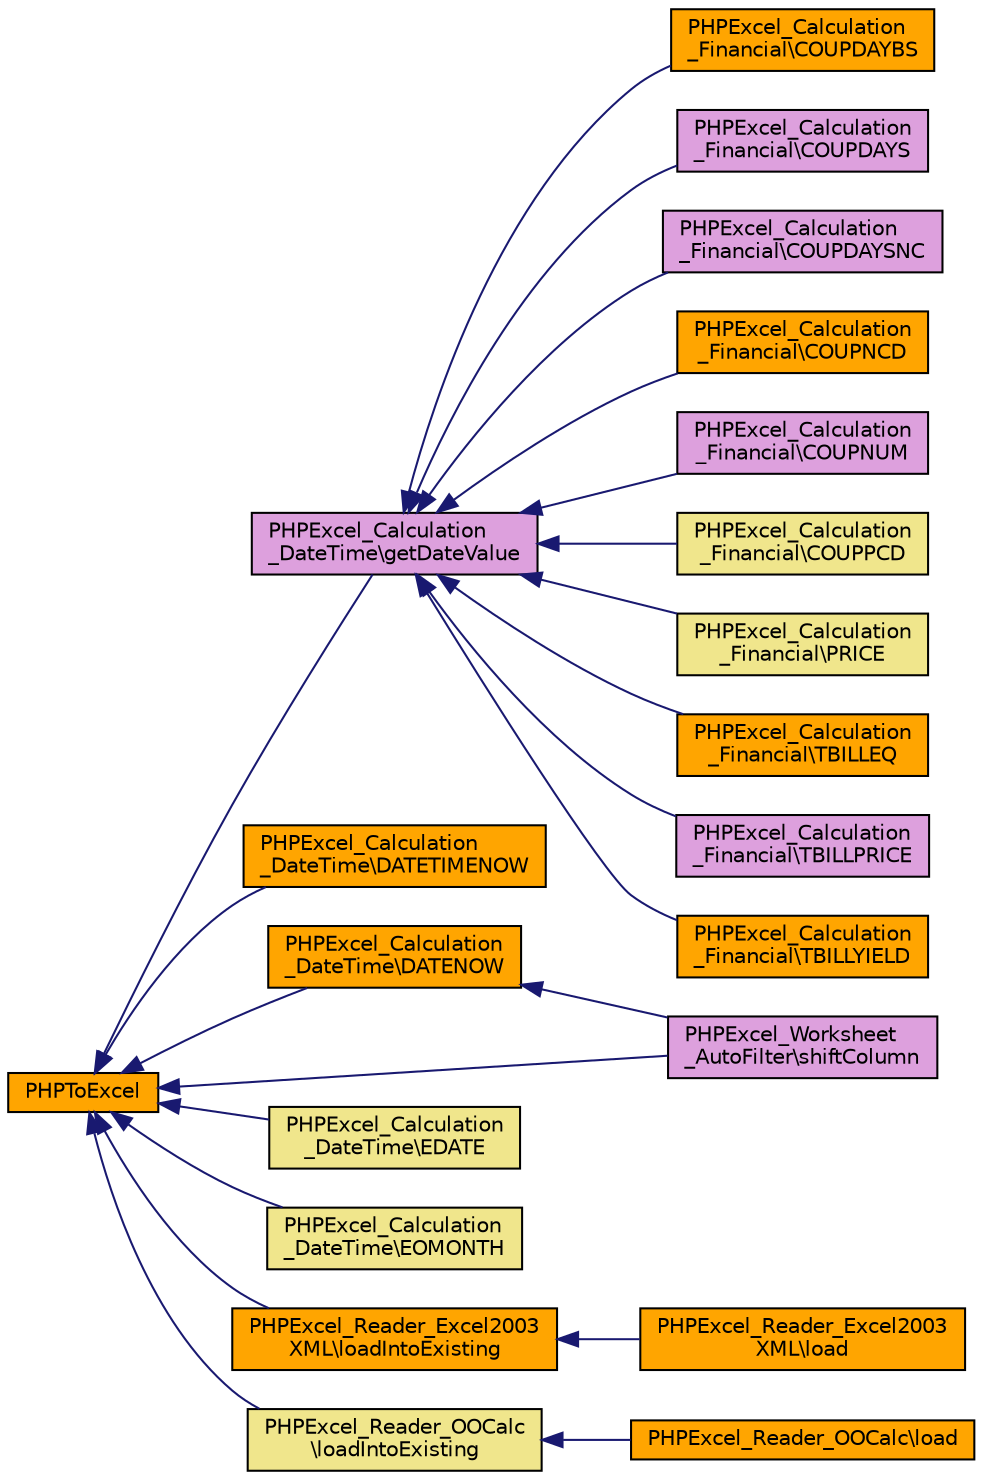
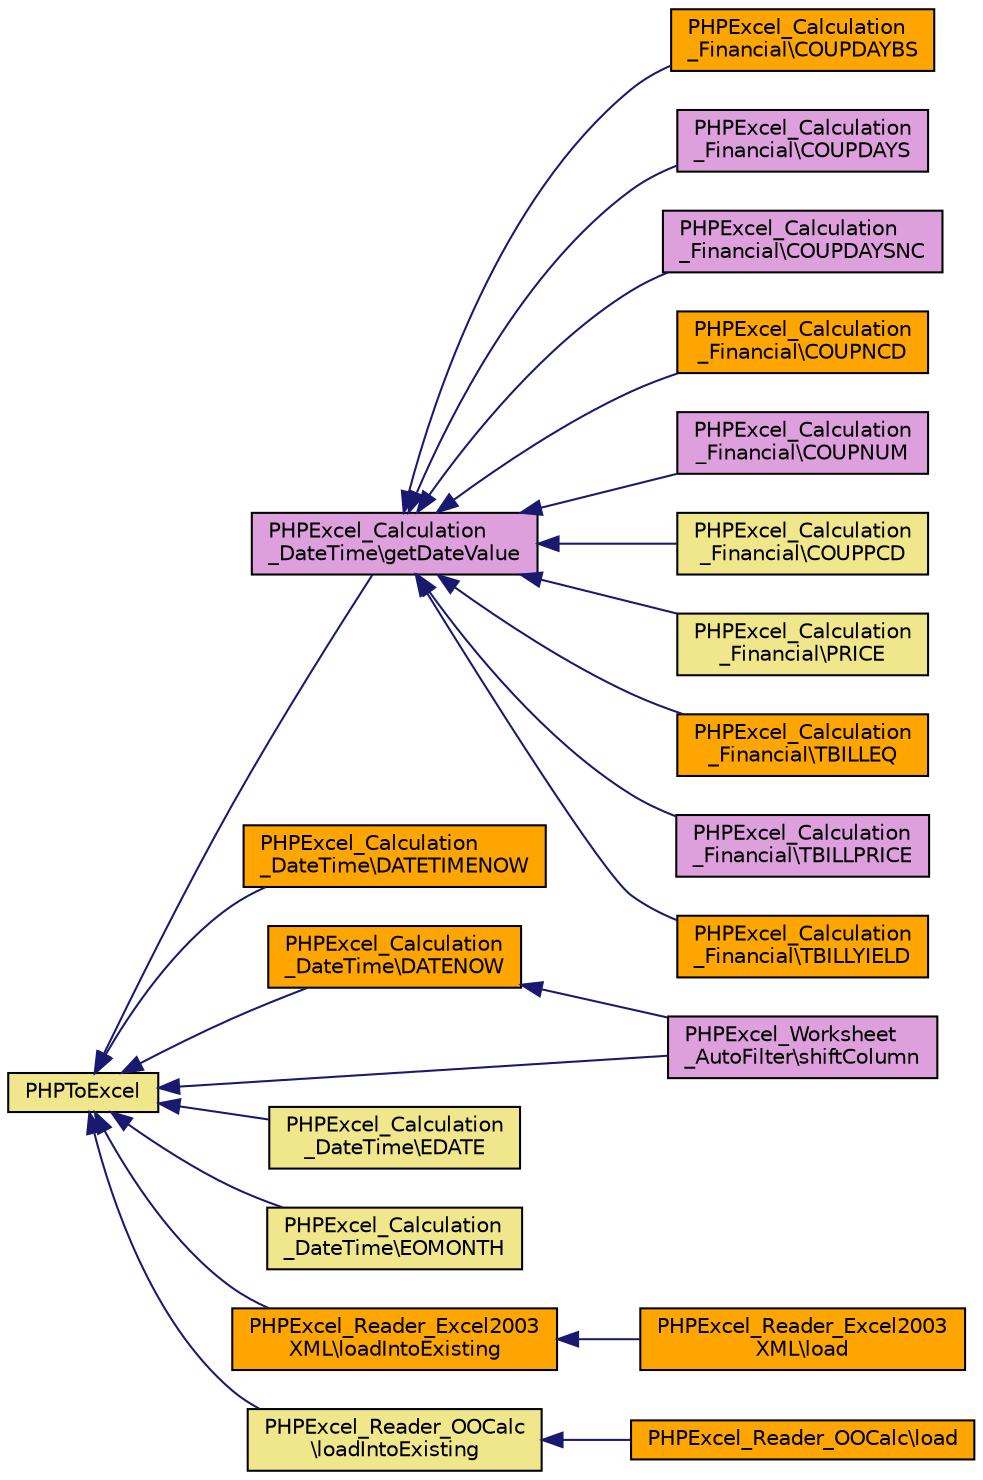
node "PHPToExcel": fillcolor orange -> khaki
